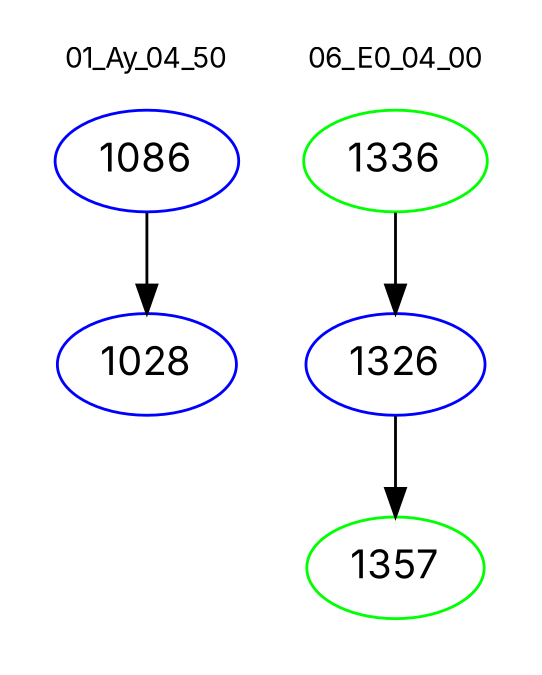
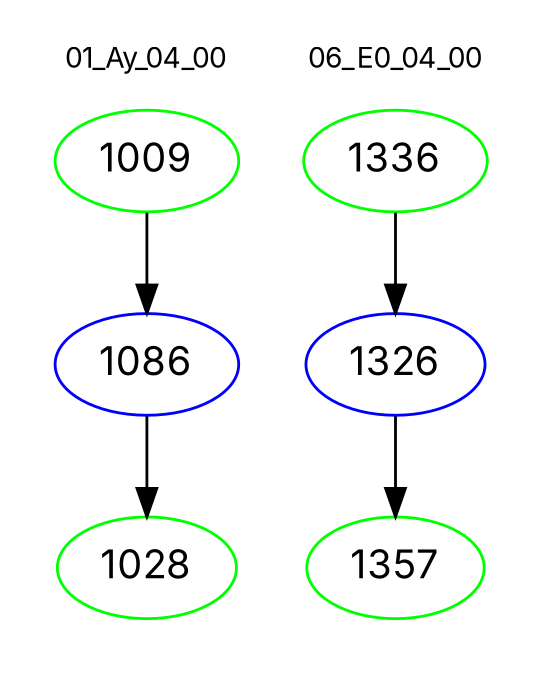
cluster "01_Ay_04_50": label "01_Ay_04_50" -> "01_Ay_04_00"
node "1009": added
node "1028": color blue -> green
